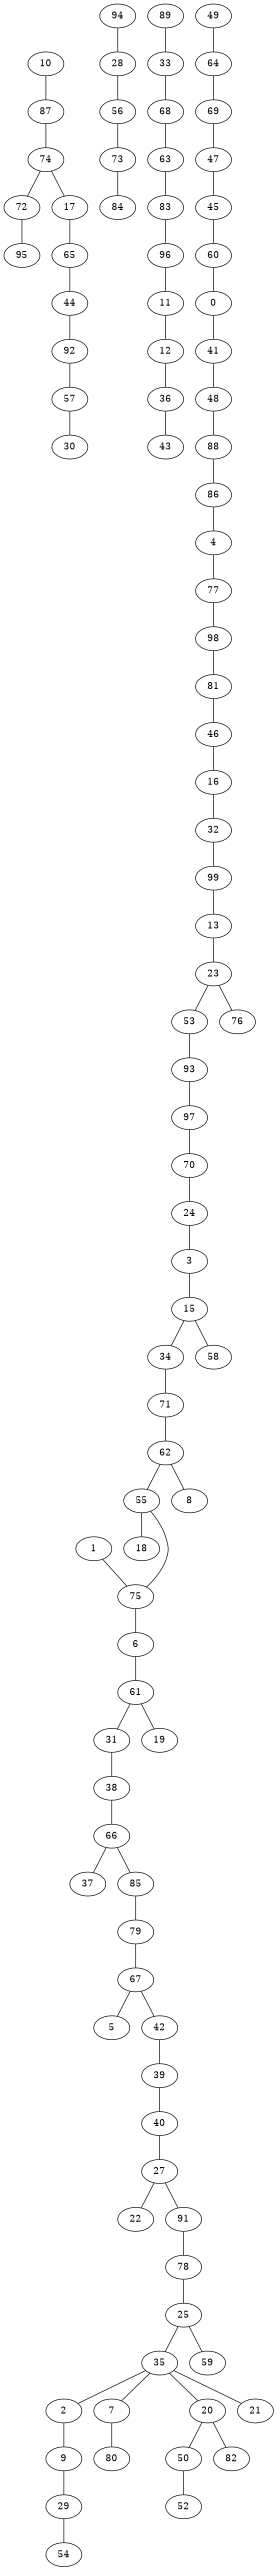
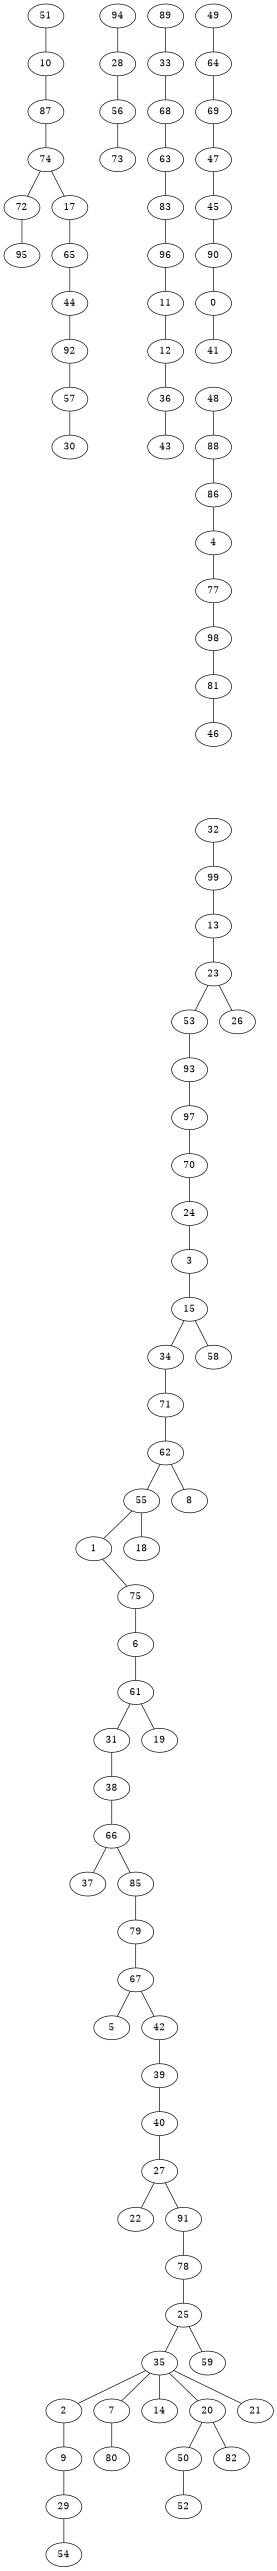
node "51": added
node "84": removed
node "60": label "60" -> "90"
edge "41" -- "48": removed
node "16": removed
node "76": label "76" -> "26"
edge "55" -- "75": now "55" -- "1"
node "14": added
